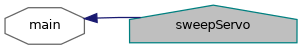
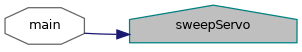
edge "sweepServo" -> "main": reversed
